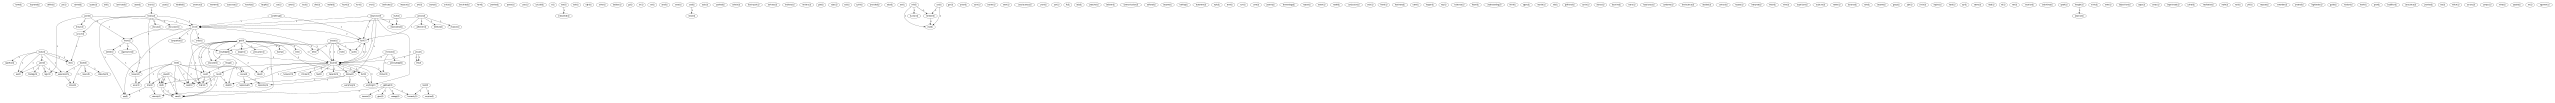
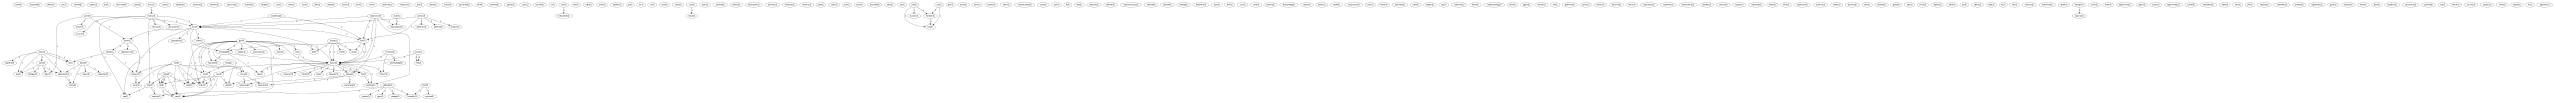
edge "god(9)" -> "doubt(3)": now "bit(1)" -> "doubt(3)"
edge "curcuit(1)" -> "clh(1)": now "talked(1)" -> "clh(1)"
